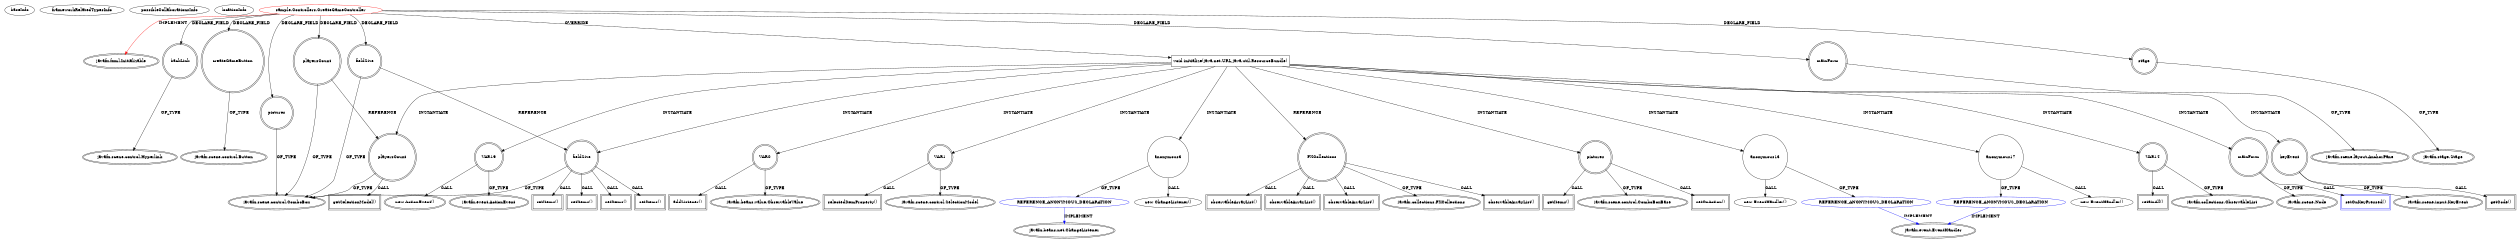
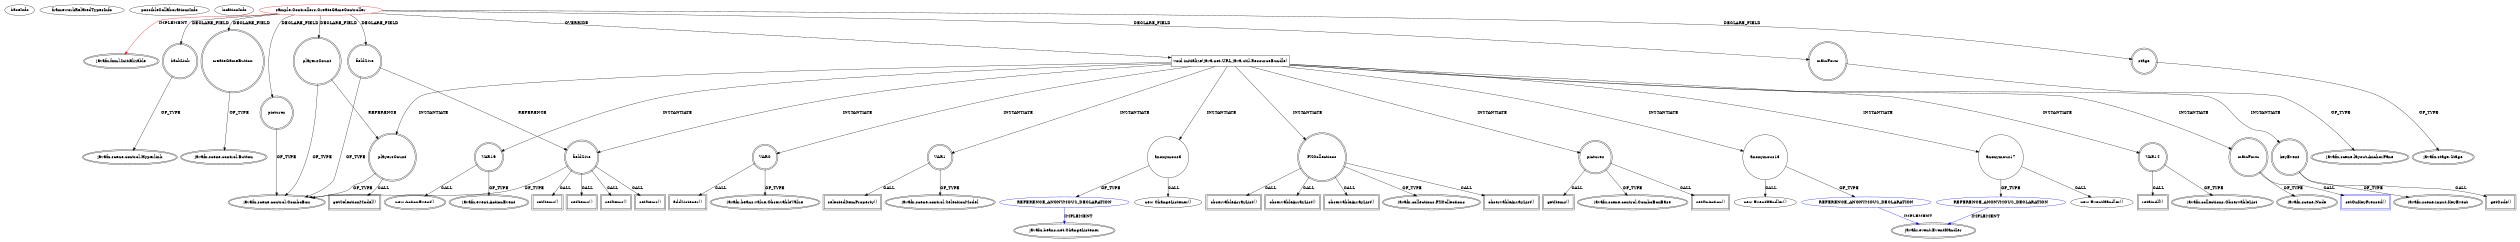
edge "void initialize(java.net.URL,java.util.ResourceBundle)" -> "FXCollections": label "REFERENCE" -> "INSTANTIATE"
